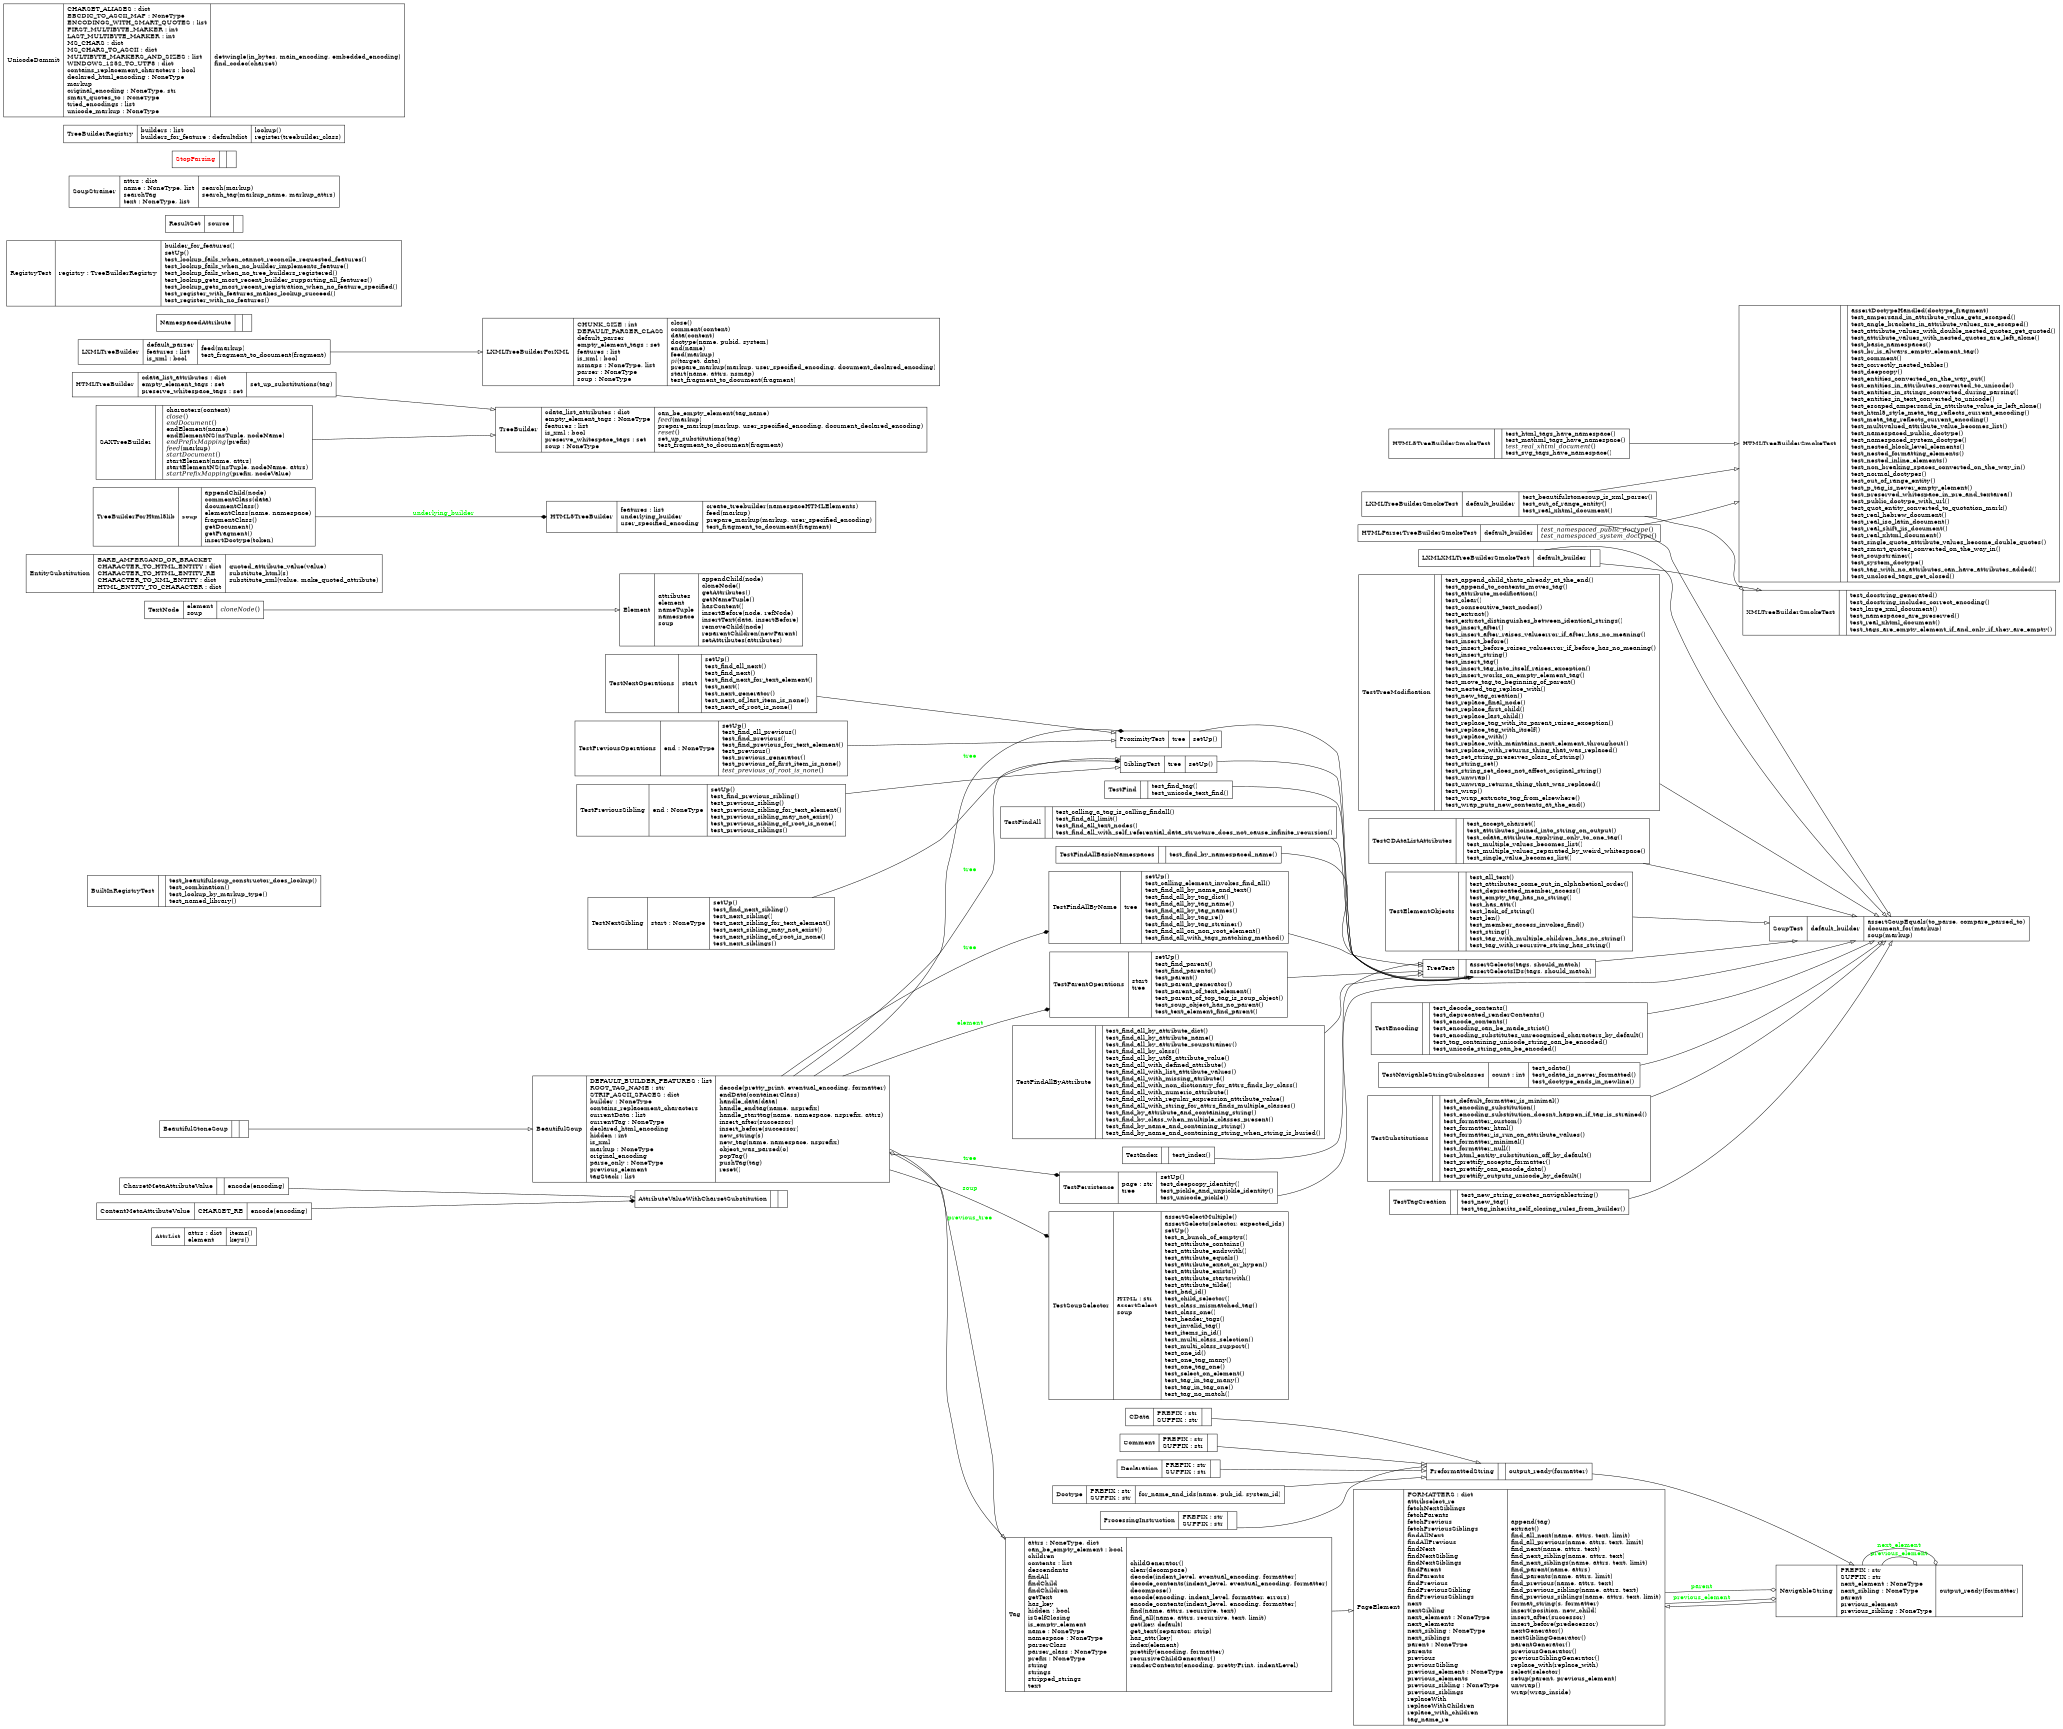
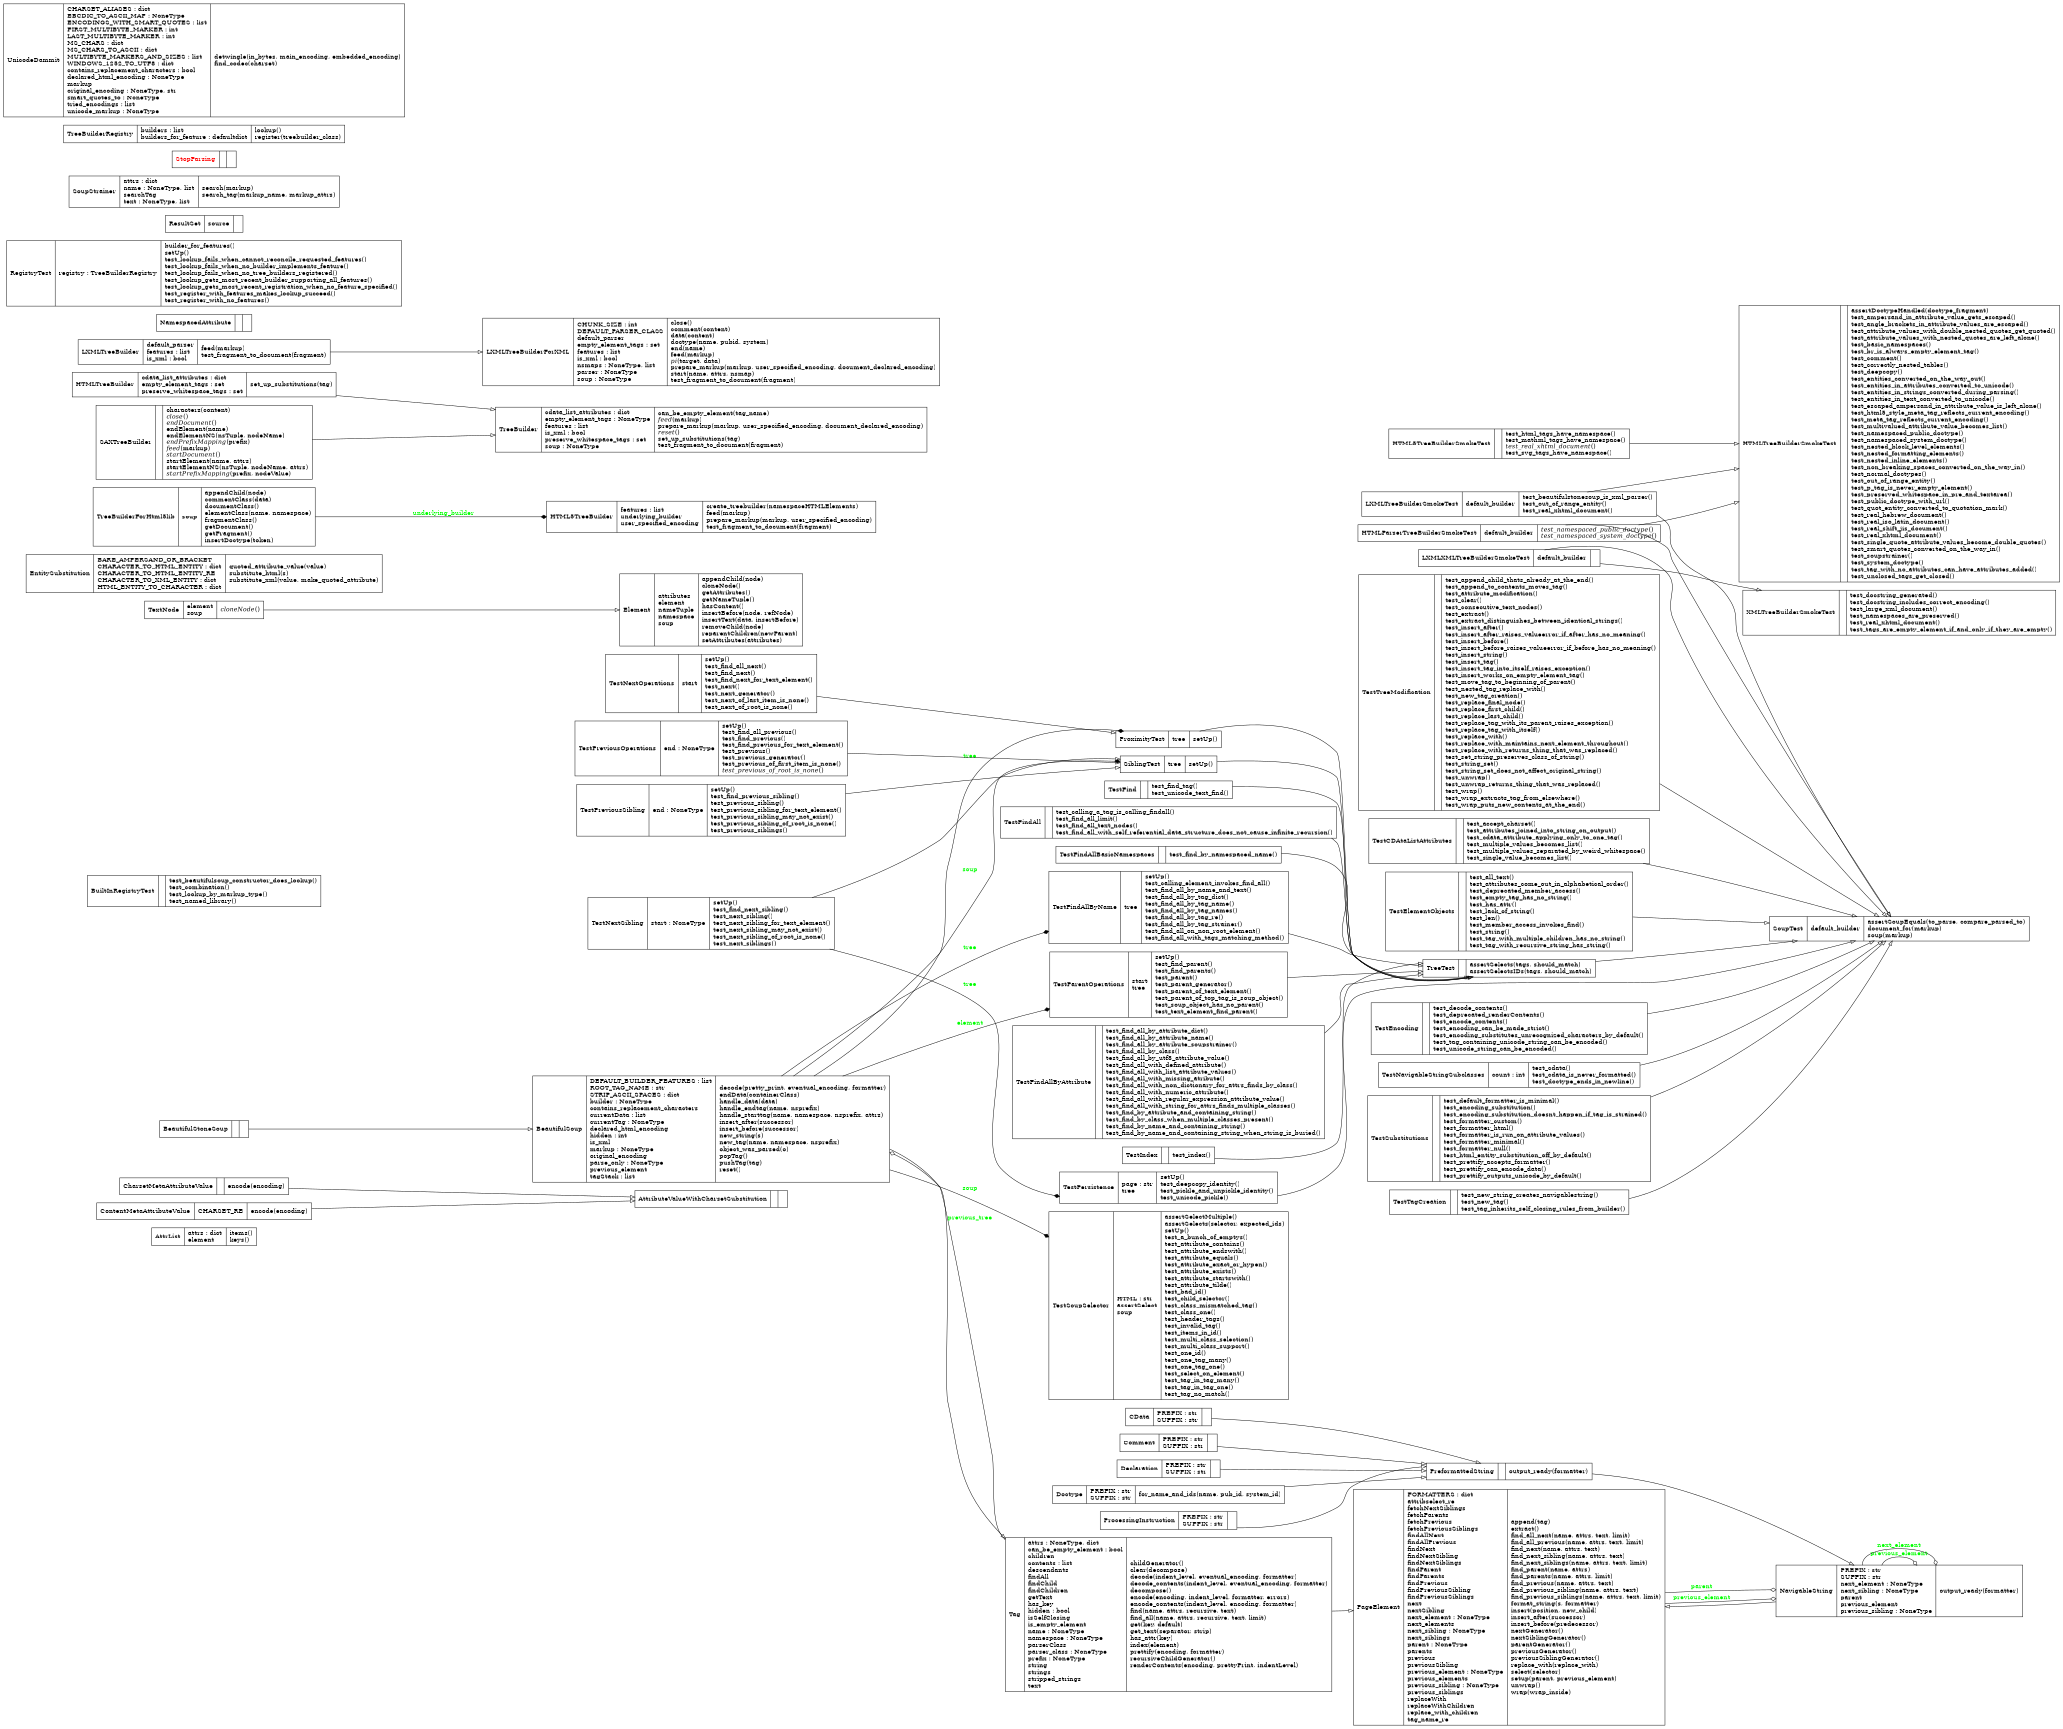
edge "LXMLTreeBuilderSmokeTest" -> "XMLTreeBuilderSmokeTest": now "LXMLTreeBuilderSmokeTest" -> "SoupTest"
edge "TestPreviousOperations" -> "ProximityTest": now "TestPreviousOperations" -> "SiblingTest"
edge "BeautifulSoup" -> "SiblingTest": label "tree" -> "soup"
edge "BeautifulSoup" -> "TestPersistence": now "TestNextSibling" -> "TestPersistence"
edge "ContentMetaAttributeValue" -> "AttributeValueWithCharsetSubstitution": arrowhead diamond -> empty
